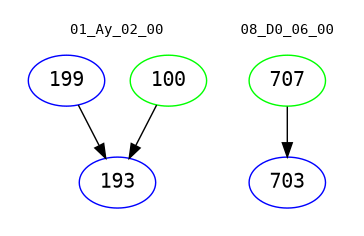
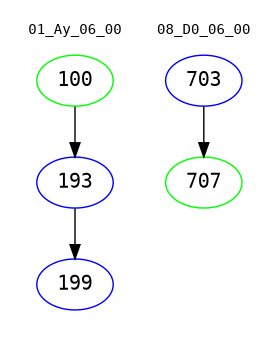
cluster "01_Ay_02_00": label "01_Ay_02_00" -> "01_Ay_06_00"
edge "199" -> "193": reversed
edge "707" -> "703": reversed
